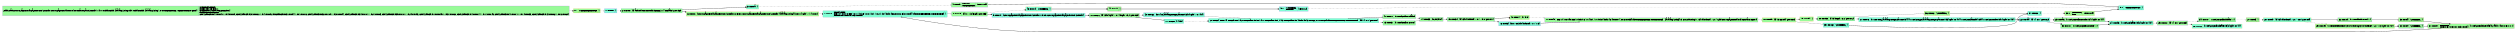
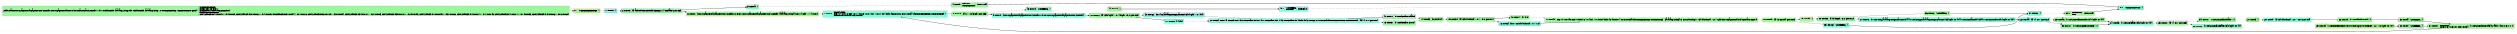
edge "43: 0x001b" -> "44: 0x001b": removed
node "45: ?": text "lreturn r2l" -> "indexOf r2l"
